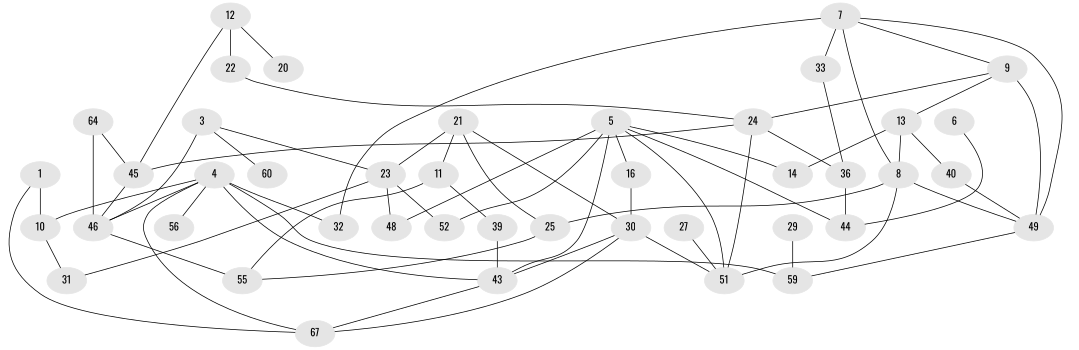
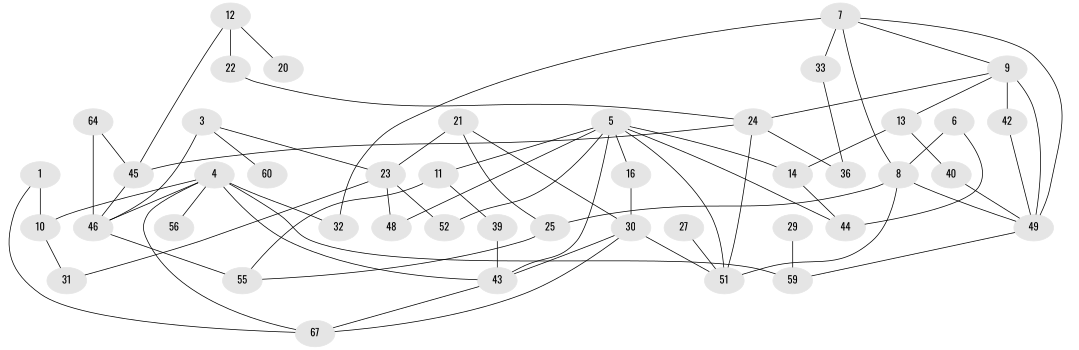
node "42": added
edge "21" -- "11": now "5" -- "11"
edge "13" -- "8": now "6" -- "8"
edge "36" -- "44": now "14" -- "44"
